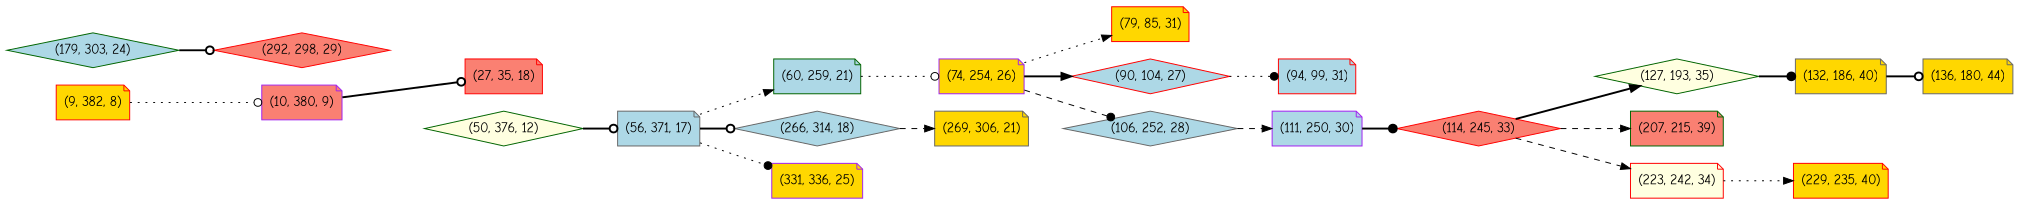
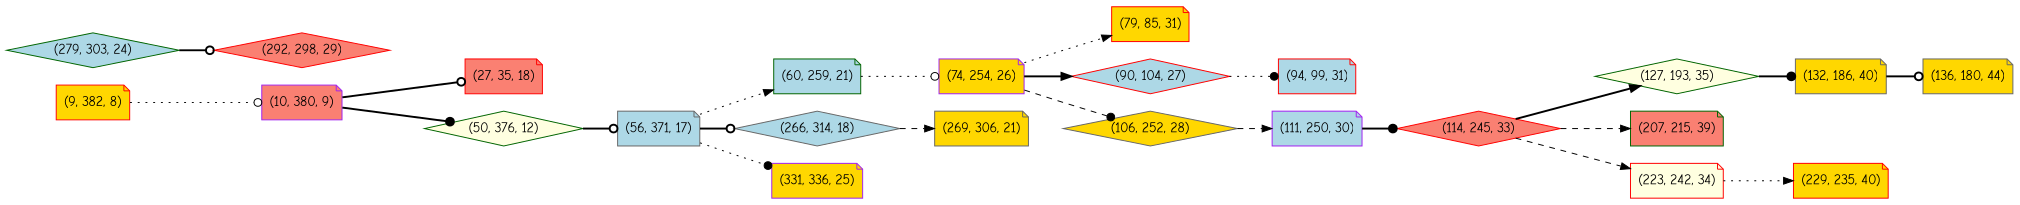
node "(179, 303, 24)": label "(179, 303, 24)" -> "(279, 303, 24)"
edge "(10, 380, 9)" -> "(50, 376, 12)": added
node "(106, 252, 28)": fillcolor lightblue -> gold
